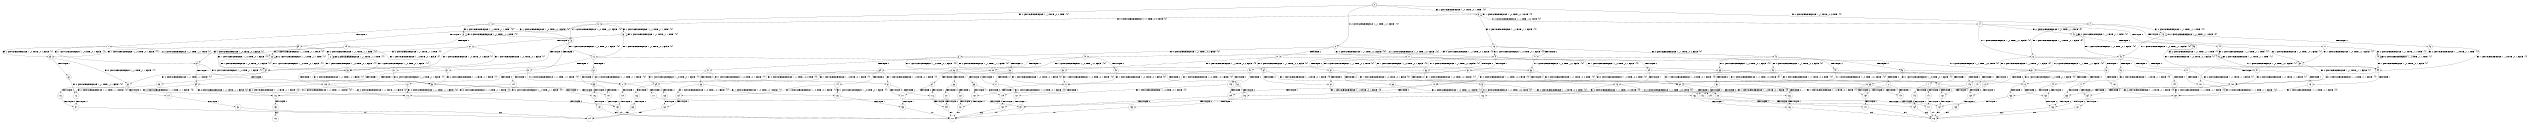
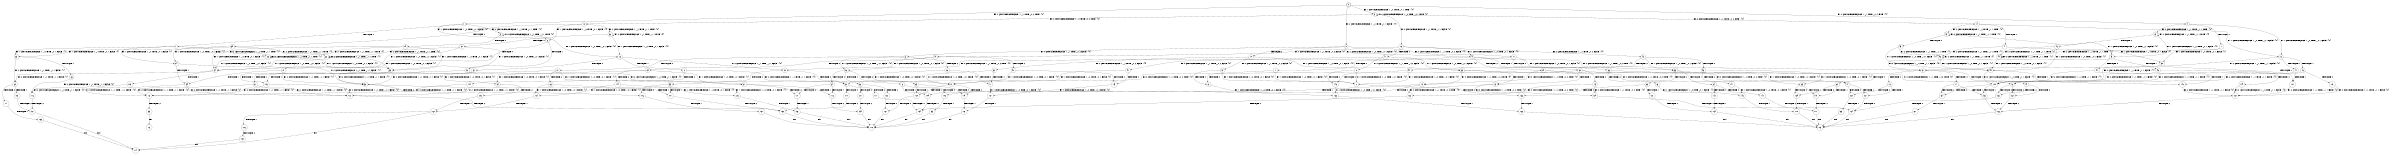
edge "69" -> "126": now "162" -> "126"
edge "80" -> "137": removed, label "TERMINATE !1"
